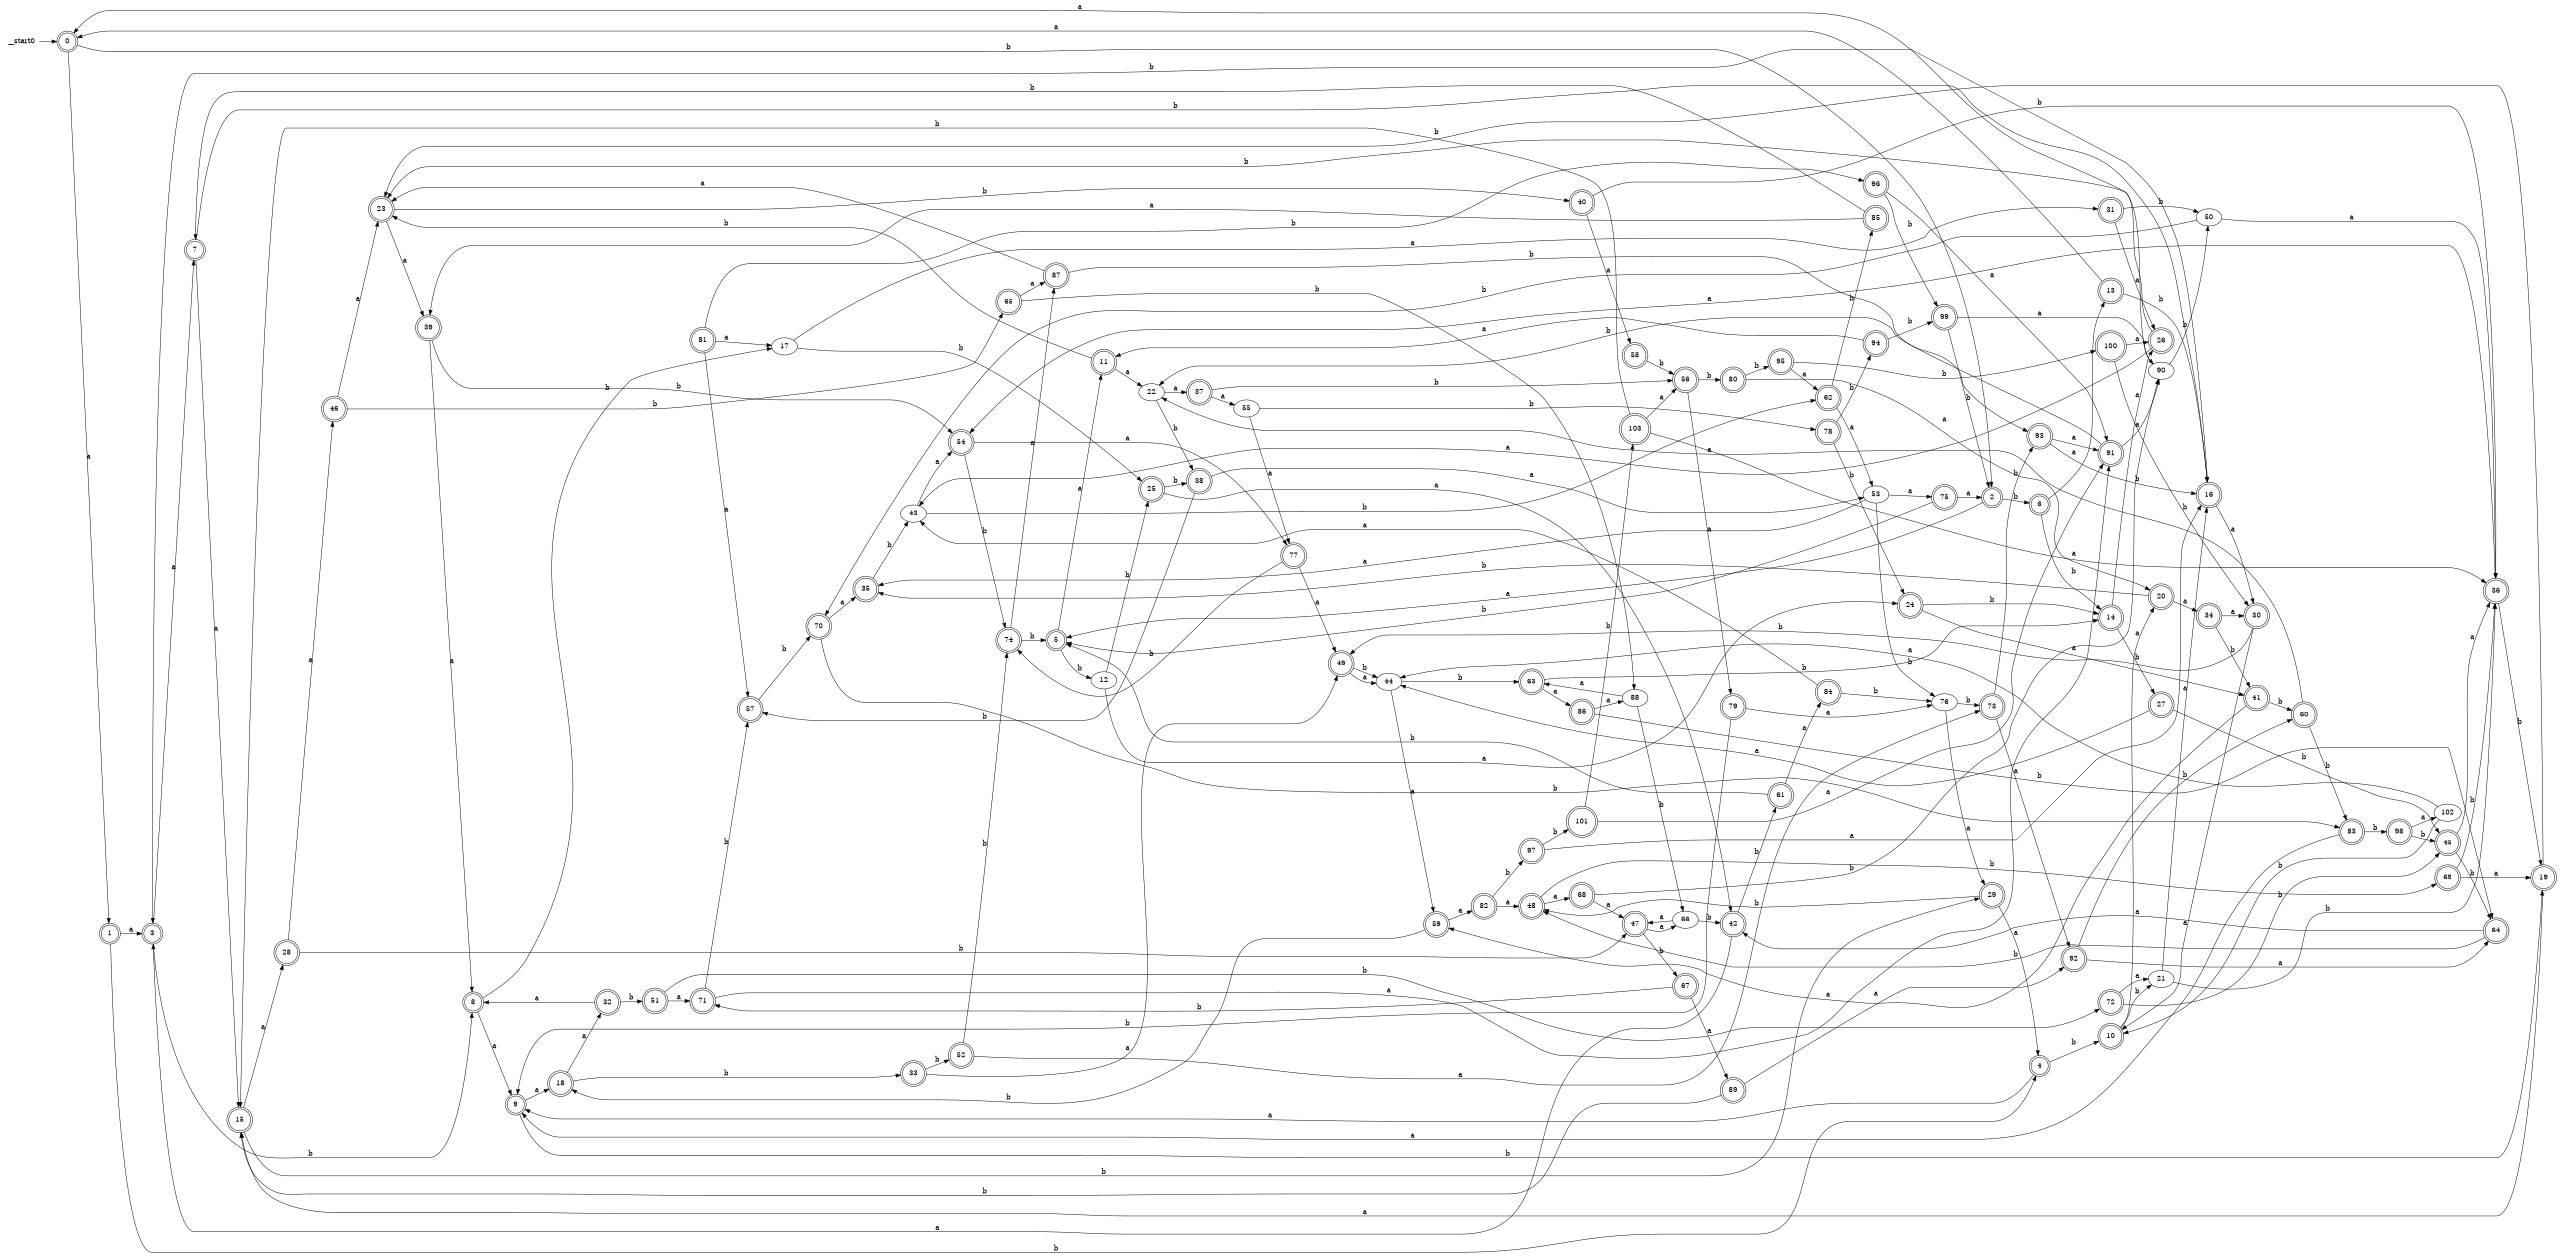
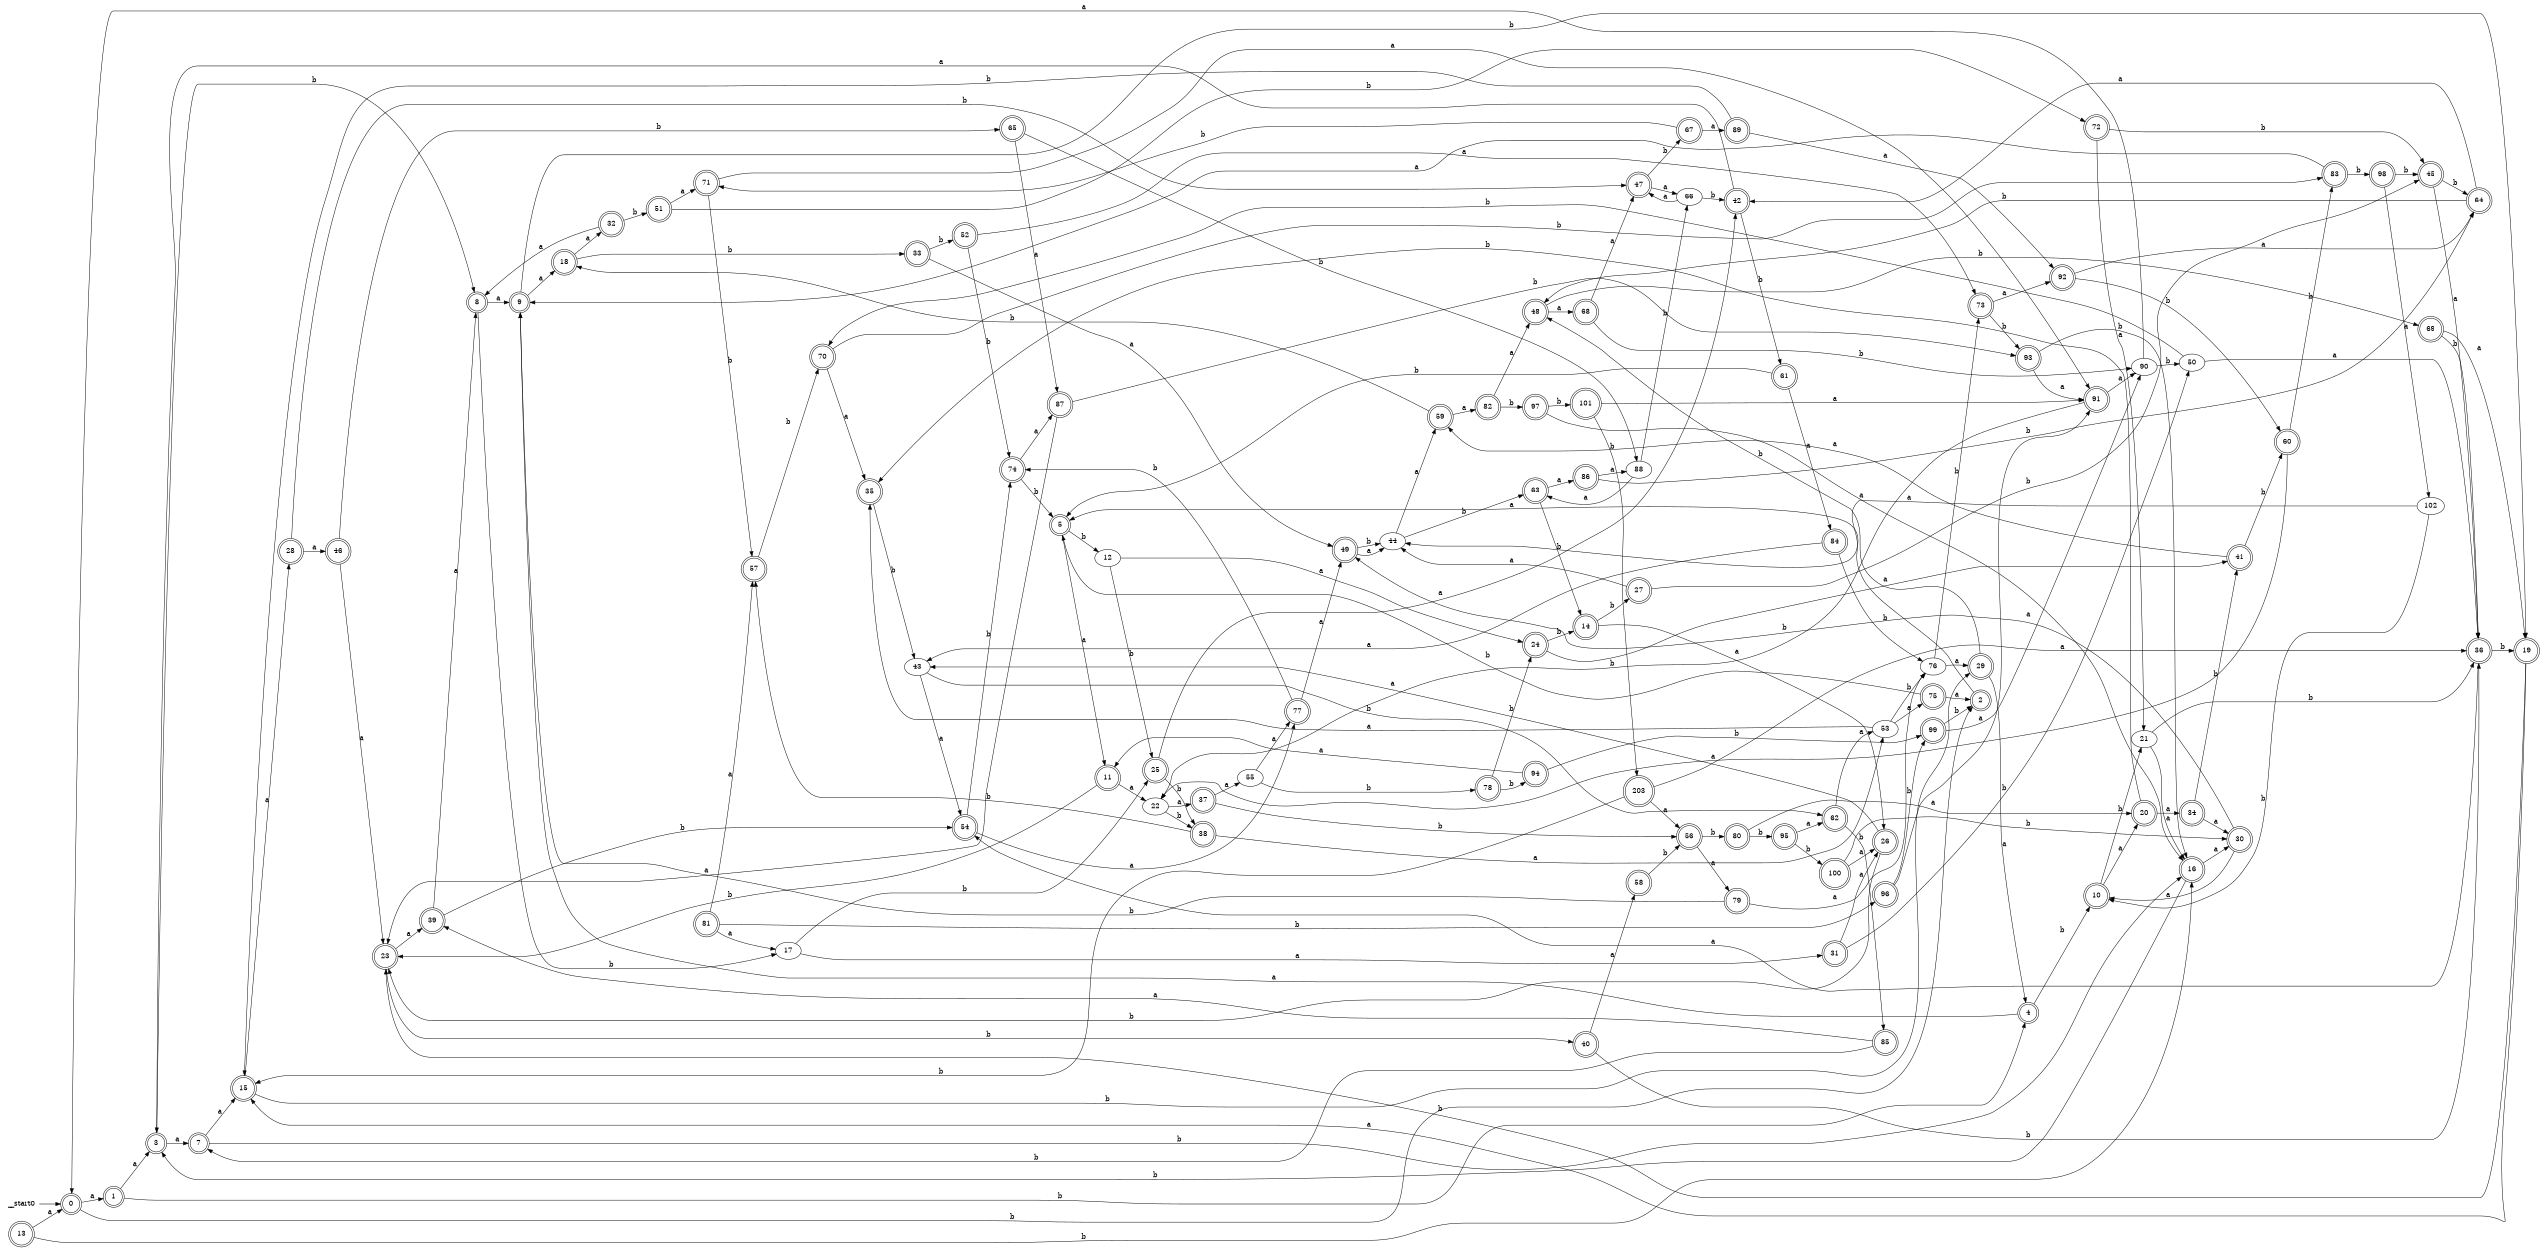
node "103": label "103" -> "203"
node "6": removed
